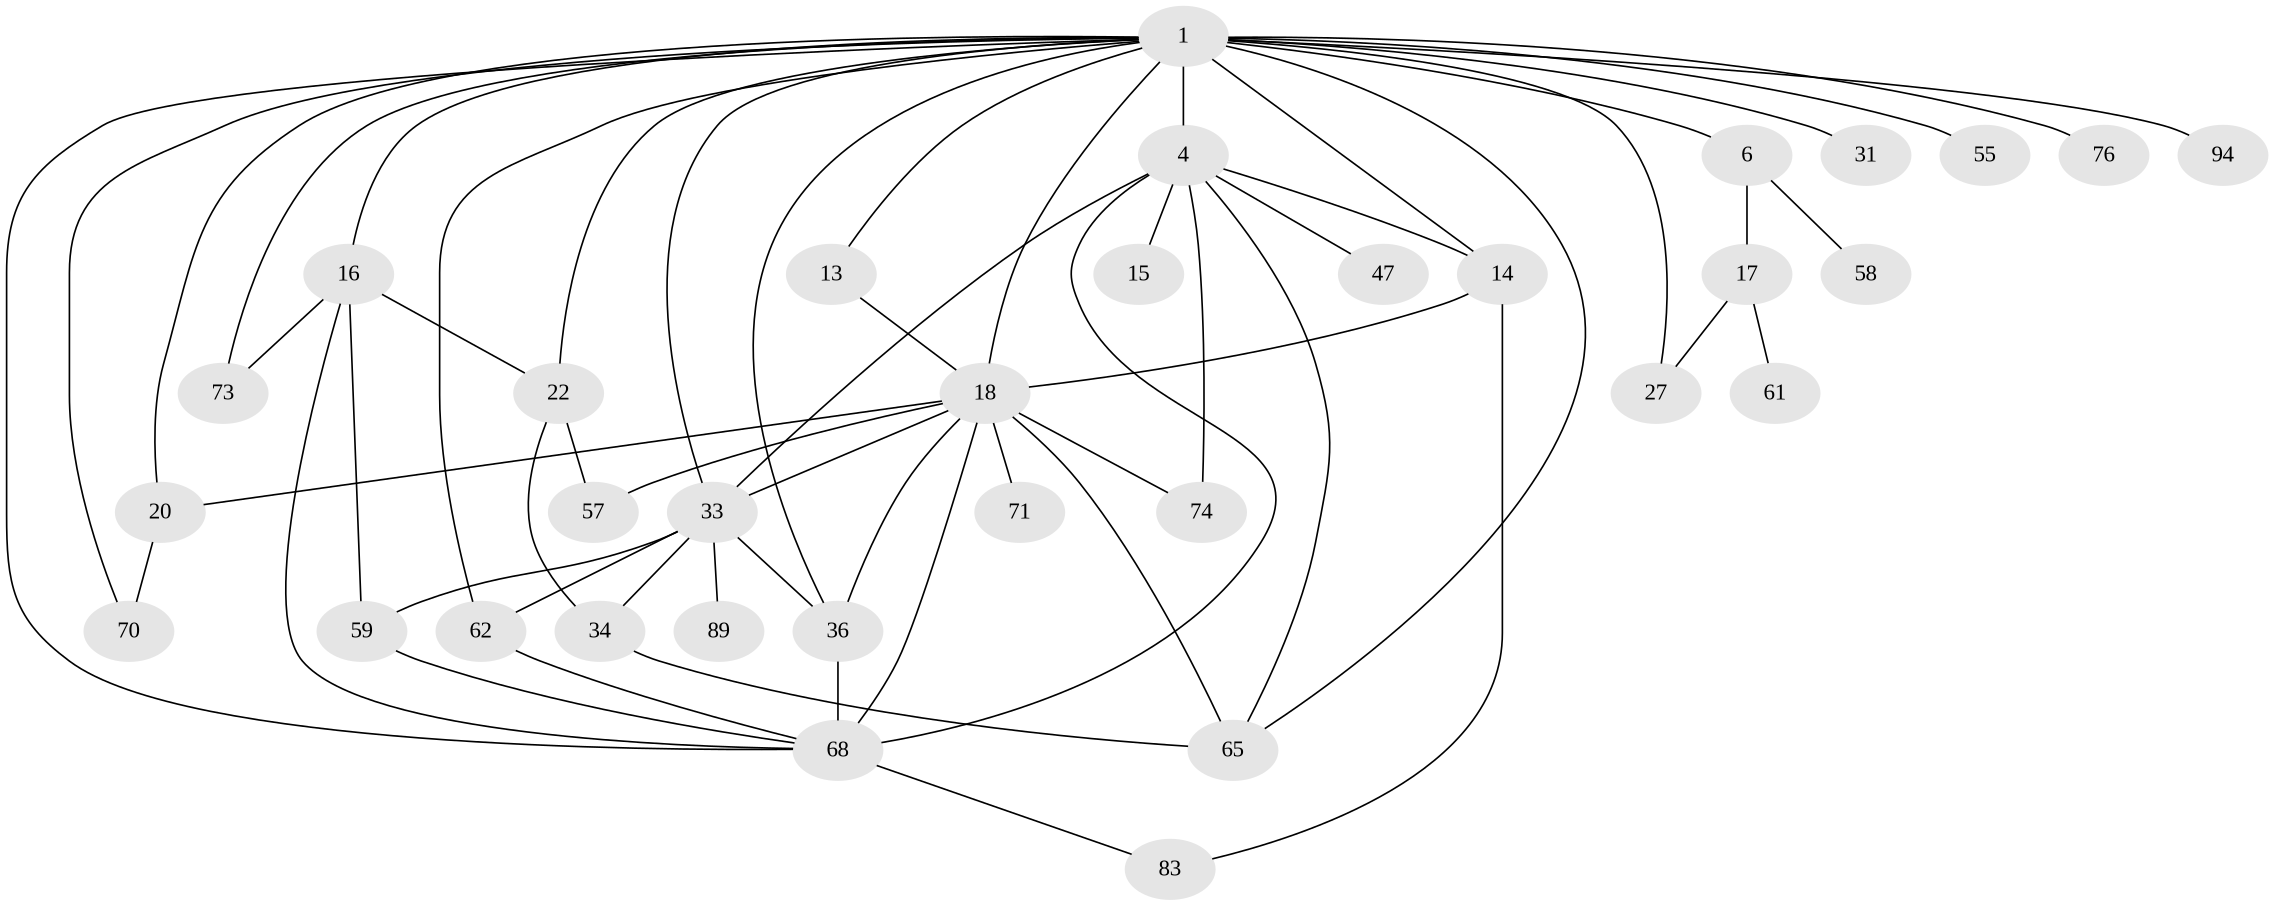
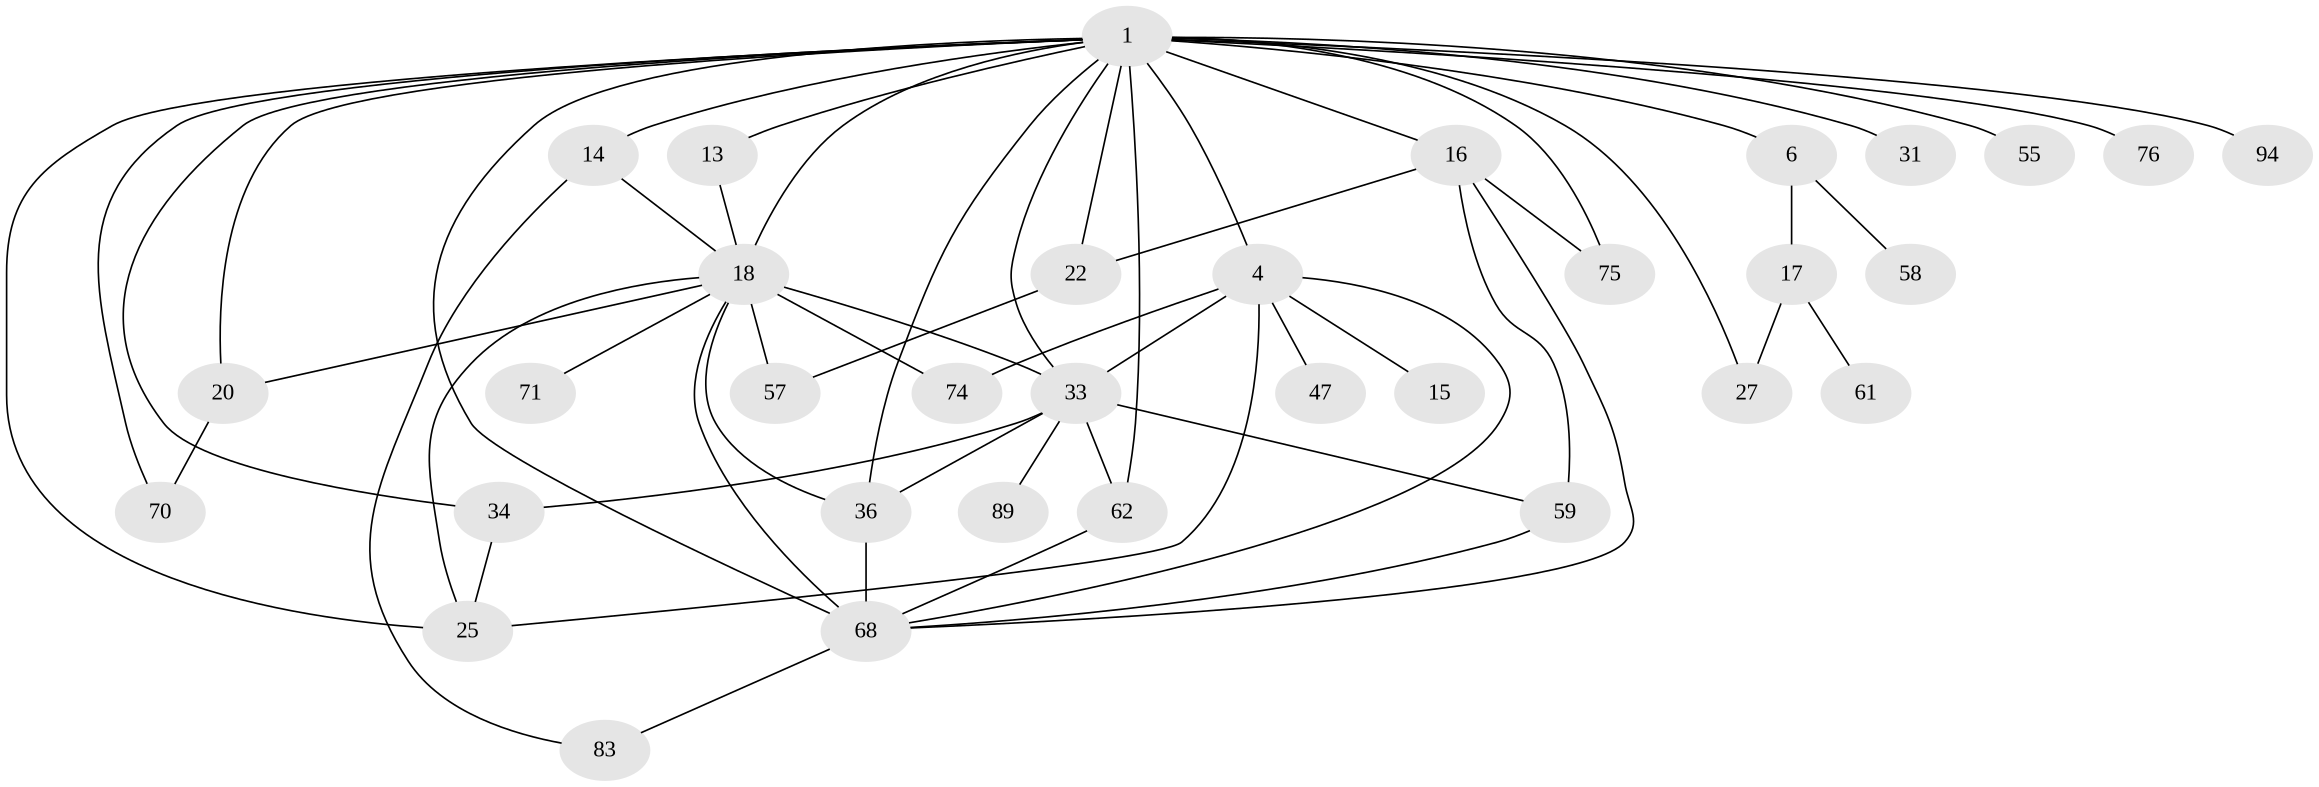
edge "4" -- "14": removed
node "73": label "73" -> "75"
edge "22" -- "34": now "1" -- "34"
node "65": label "65" -> "25"
